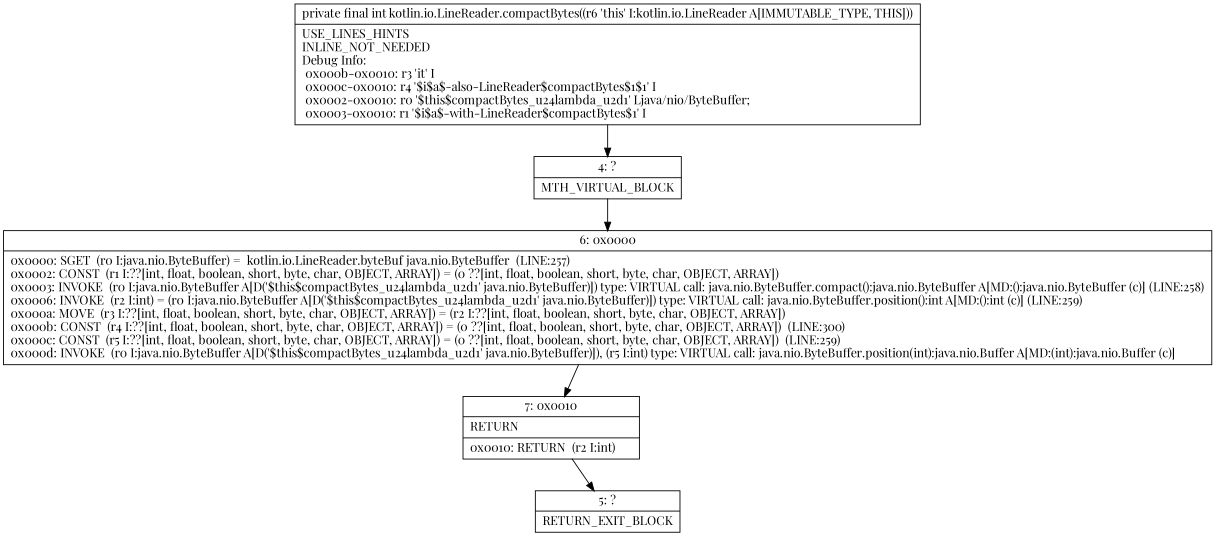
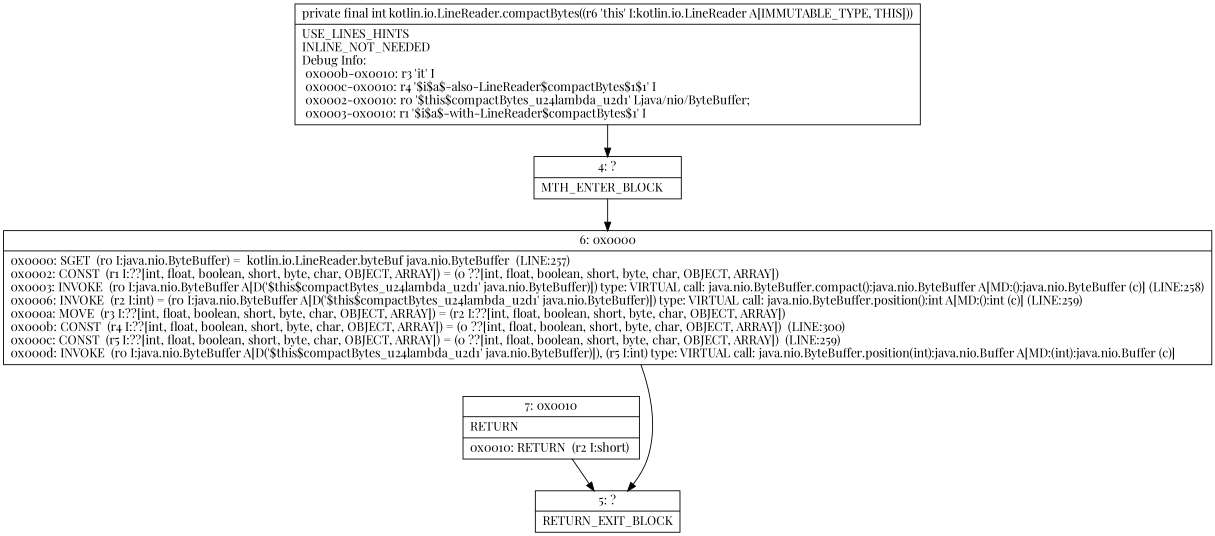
node "4: ?": text "MTH_VIRTUAL_BLOCK" -> "MTH_ENTER_BLOCK"
edge "6: 0x0000" -> "7: 0x0010": now "6: 0x0000" -> "5: ?"
node "7: 0x0010": text "0x0010: RETURN  (r2 I:int)" -> "0x0010: RETURN  (r2 I:short)"
